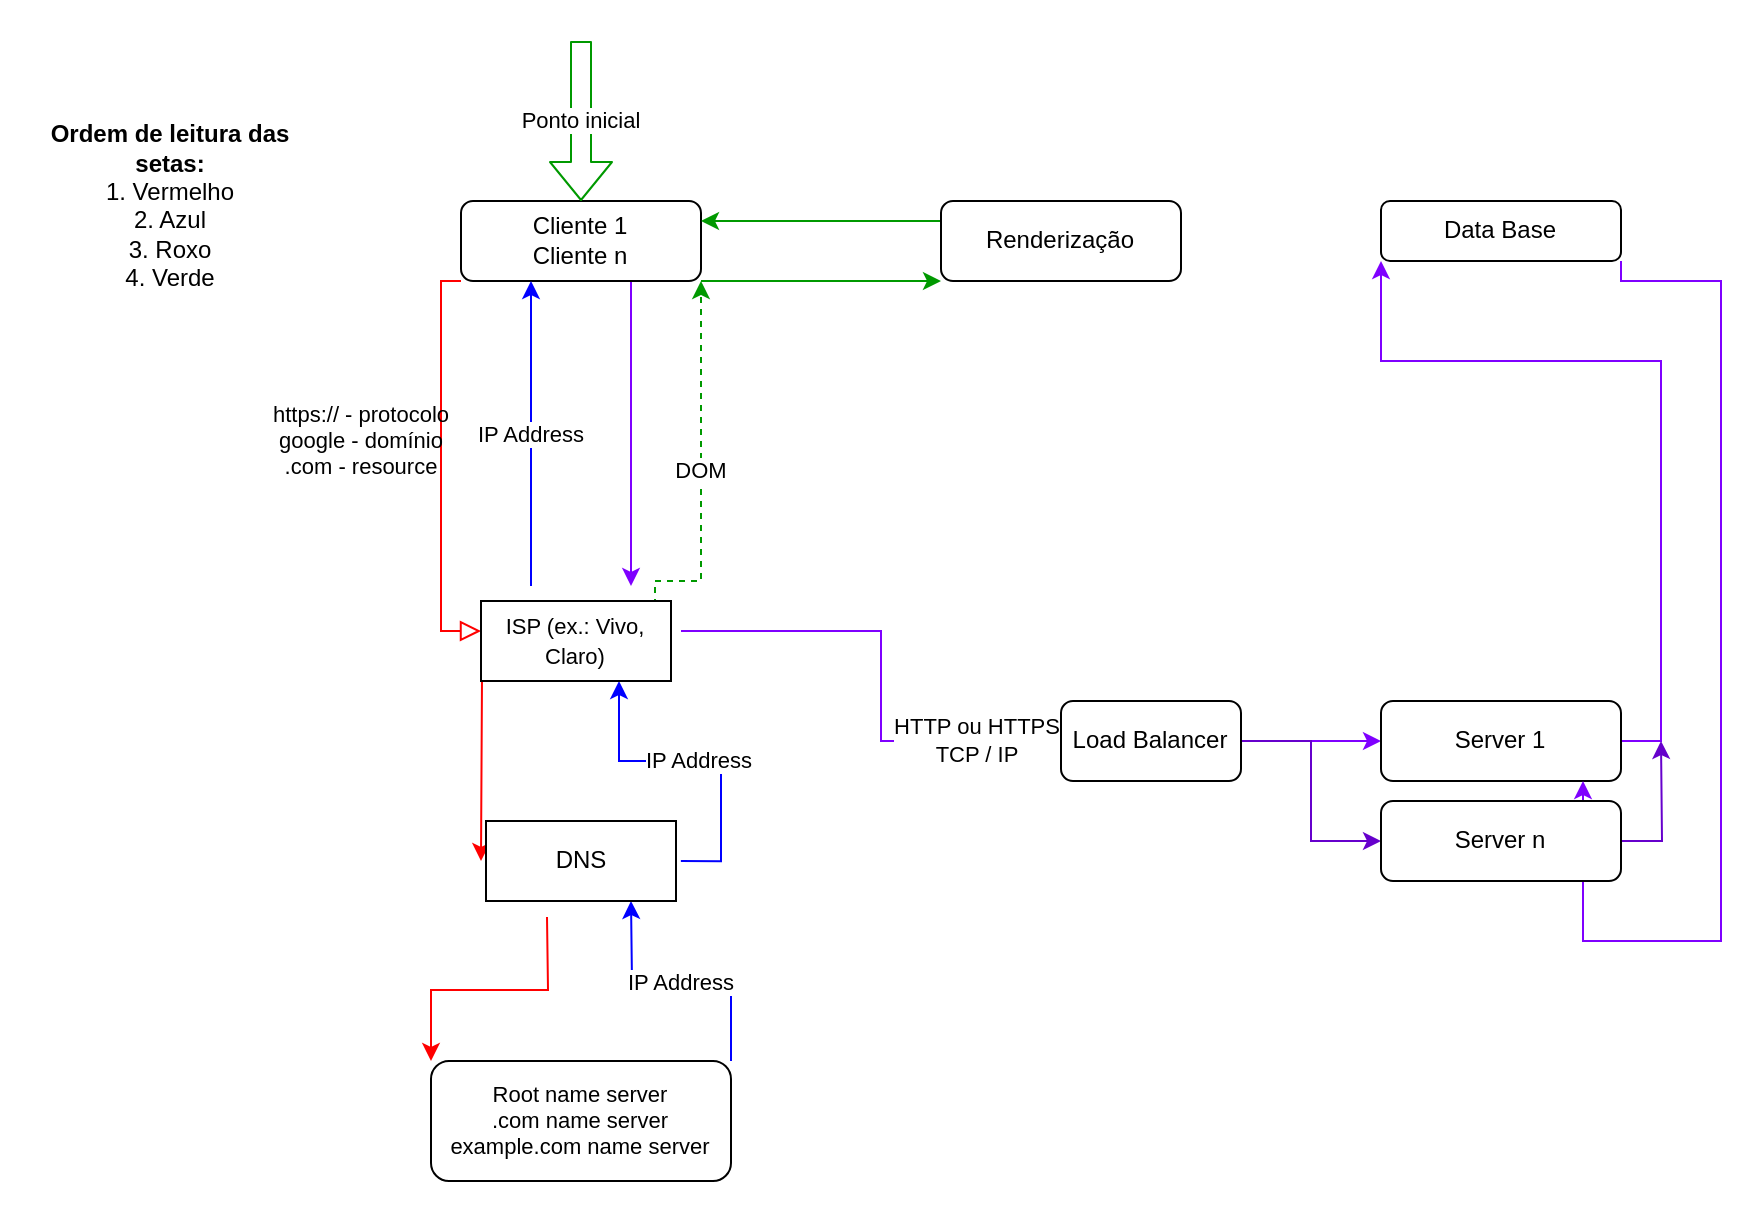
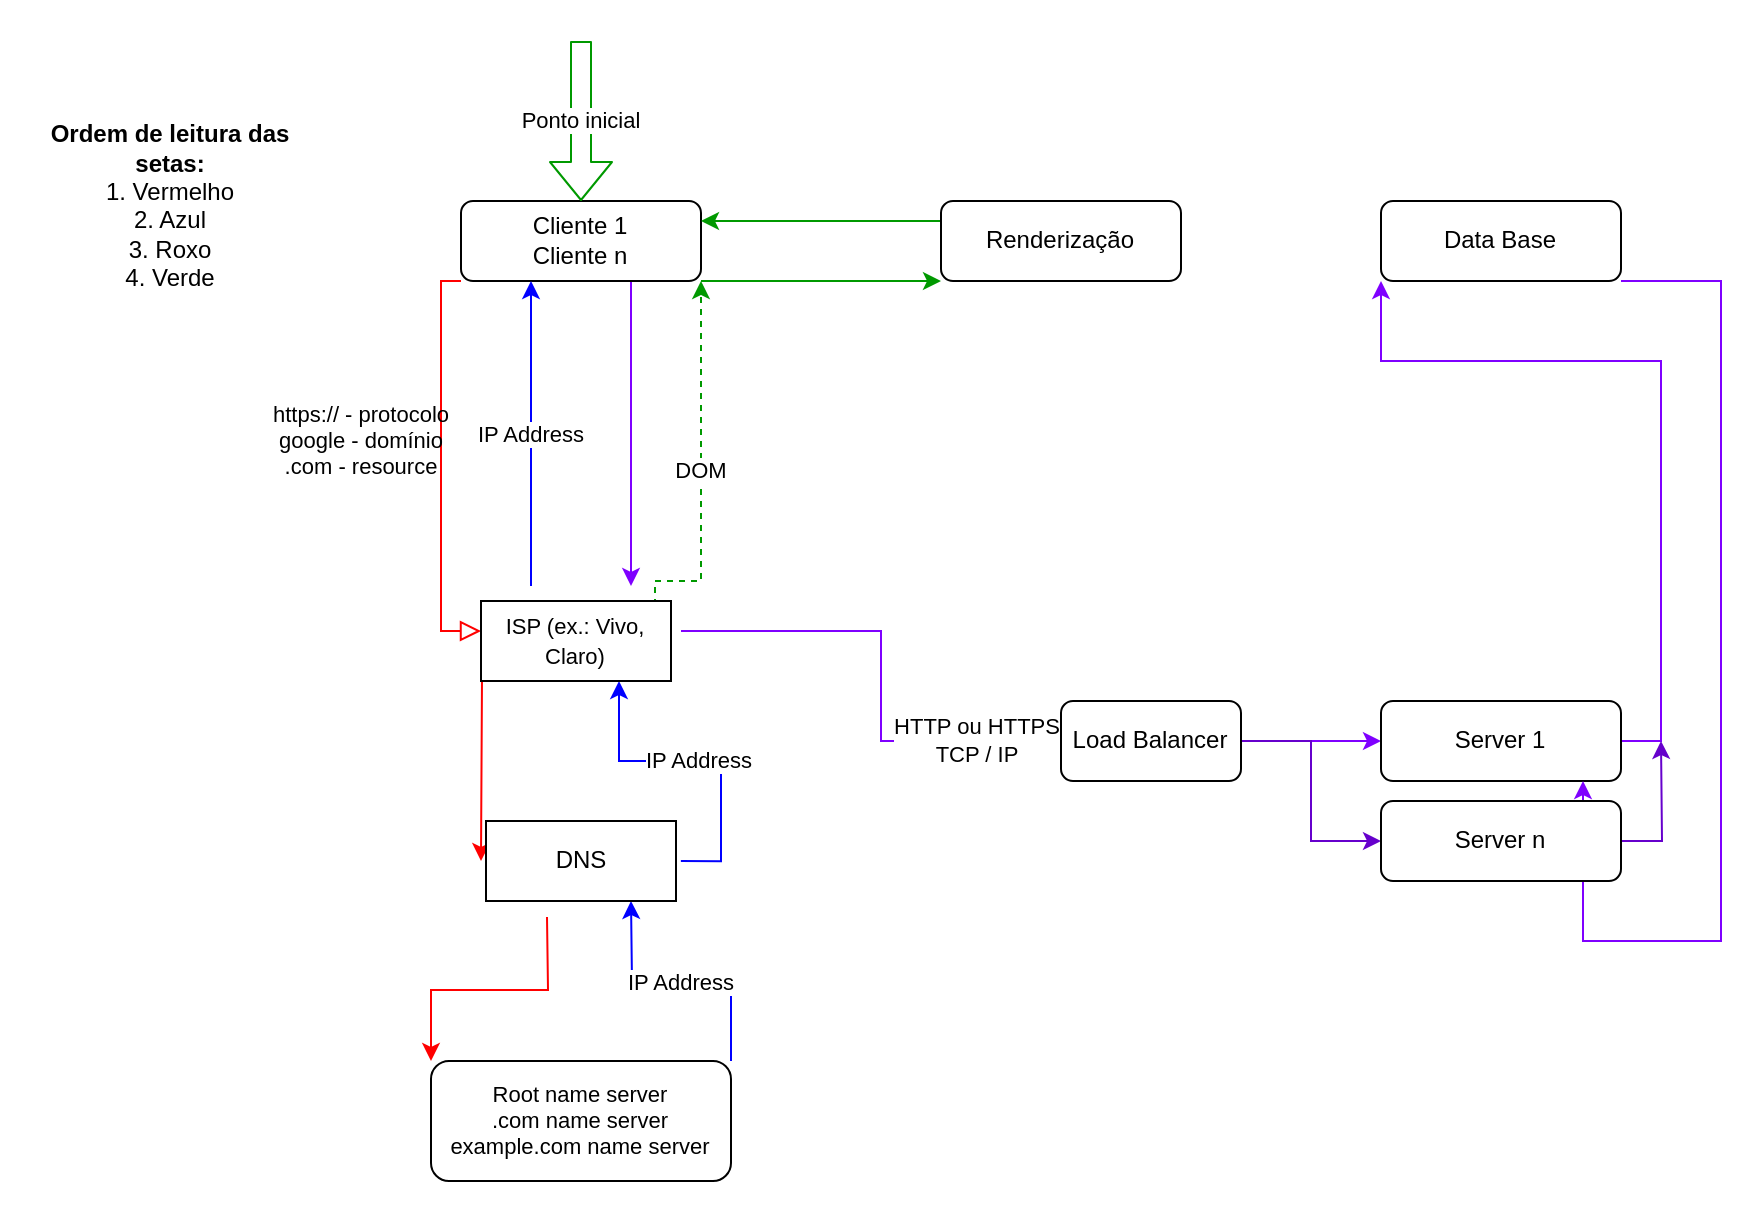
node "Data Base": size 240x60 -> 240x80
